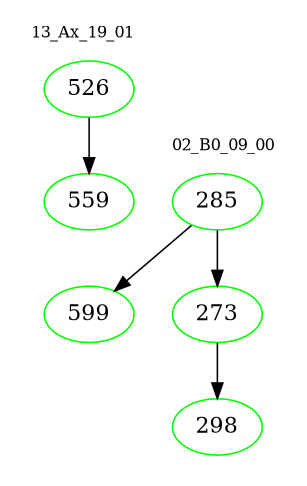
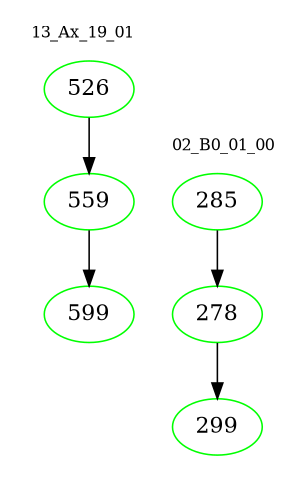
cluster "02_B0_09_00": label "02_B0_09_00" -> "02_B0_01_00"
edge "285" -> "599": now "559" -> "599"
node "273": label "273" -> "278"
node "298": label "298" -> "299"
